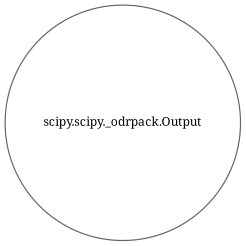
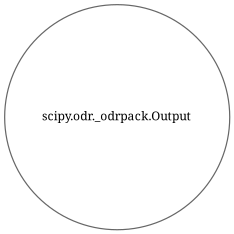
node "scipy.scipy._odrpack.Output": label "scipy.scipy._odrpack.Output" -> "scipy.odr._odrpack.Output"
